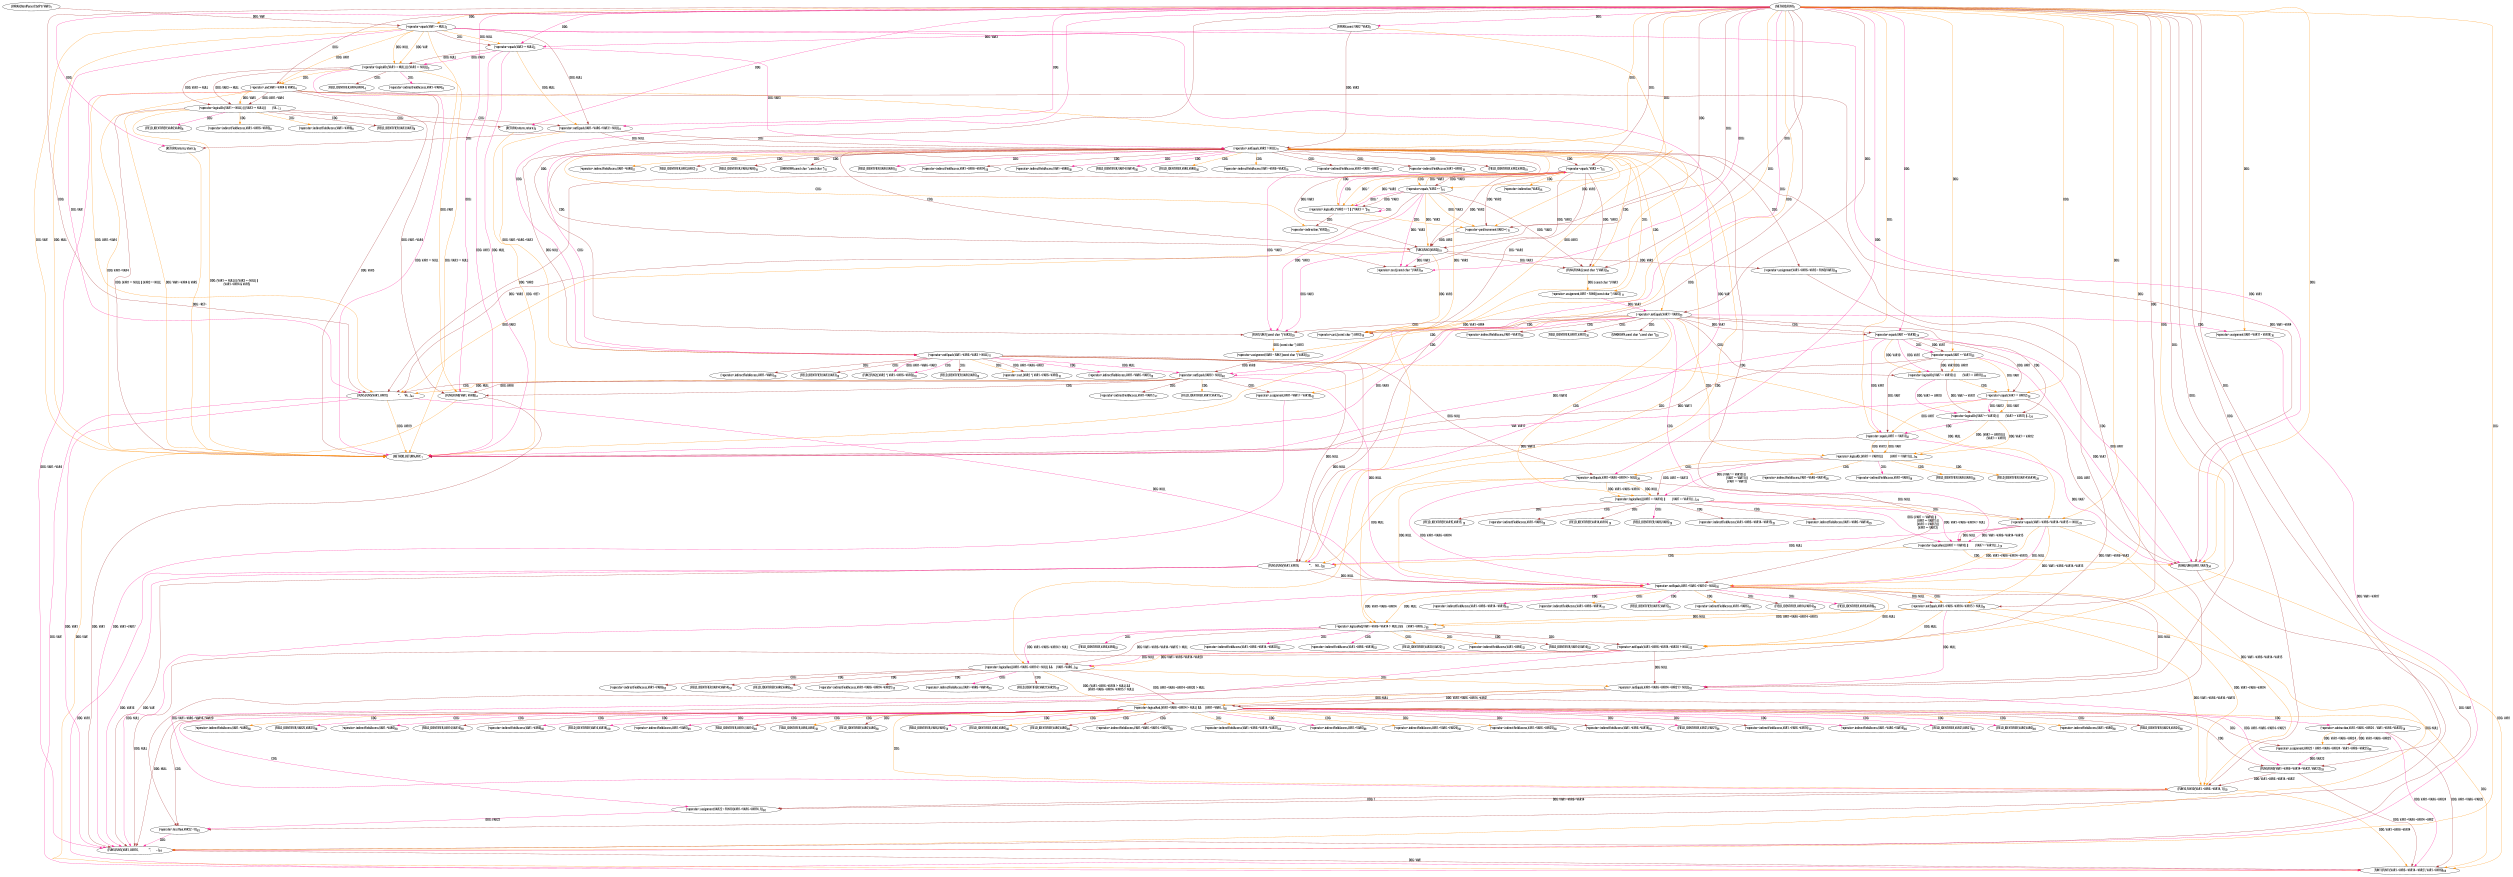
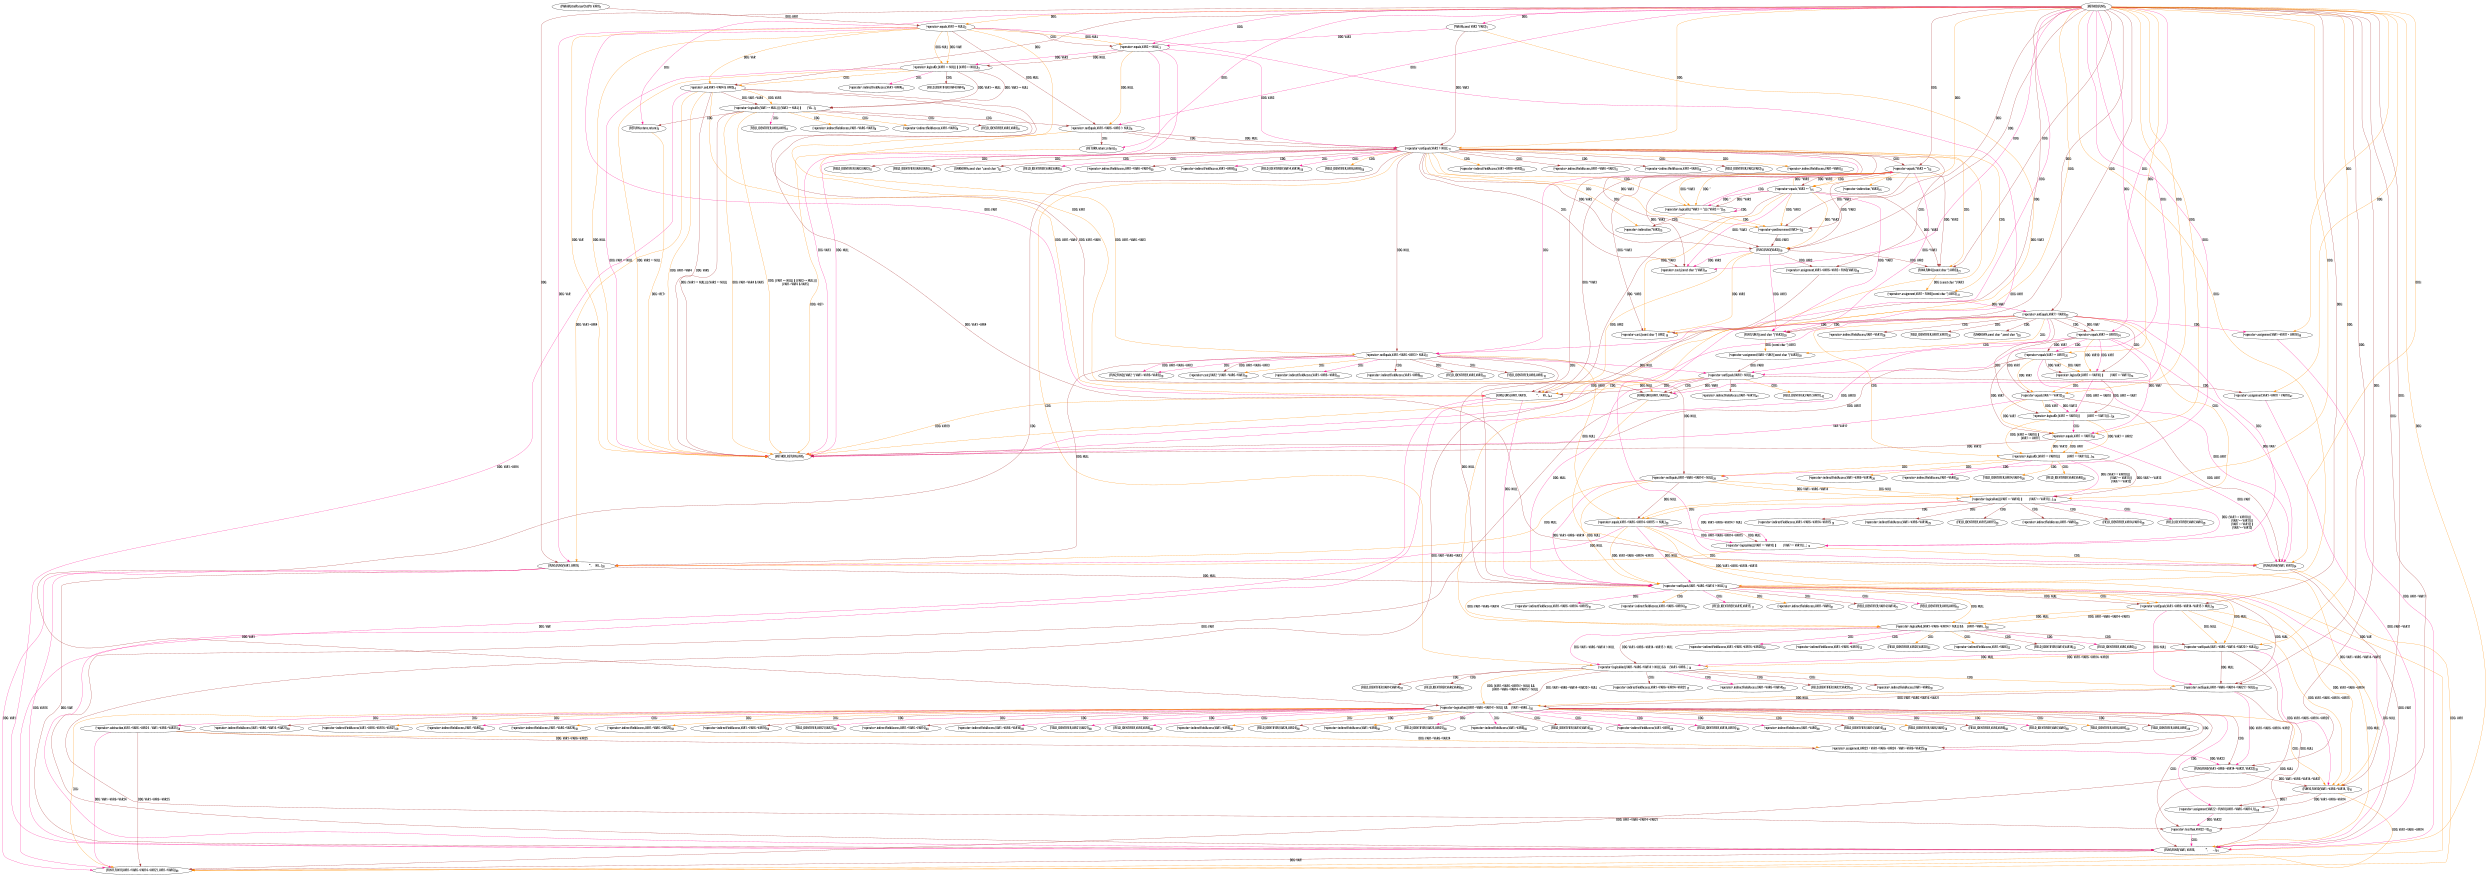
edge "(<operator>.notEquals,VAR3 != NULL)" -> "(<operator>.notEquals,VAR7 != VAR9)": removed, label "CDG:"
node "(FUN10,FUN10(VAR1->VAR6->VAR14, 1))": text "60" -> "10"
